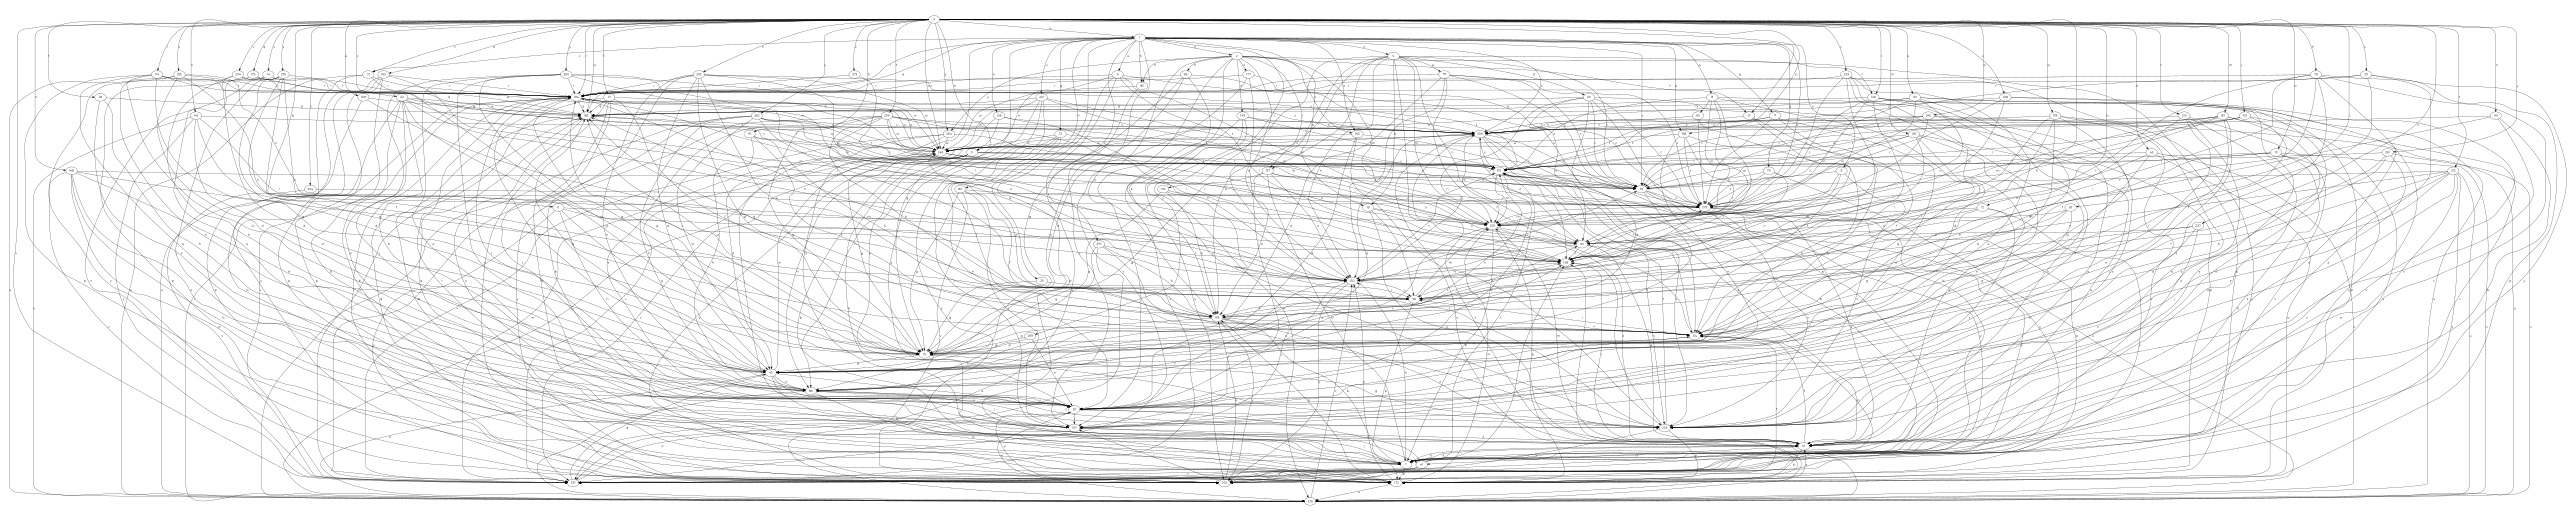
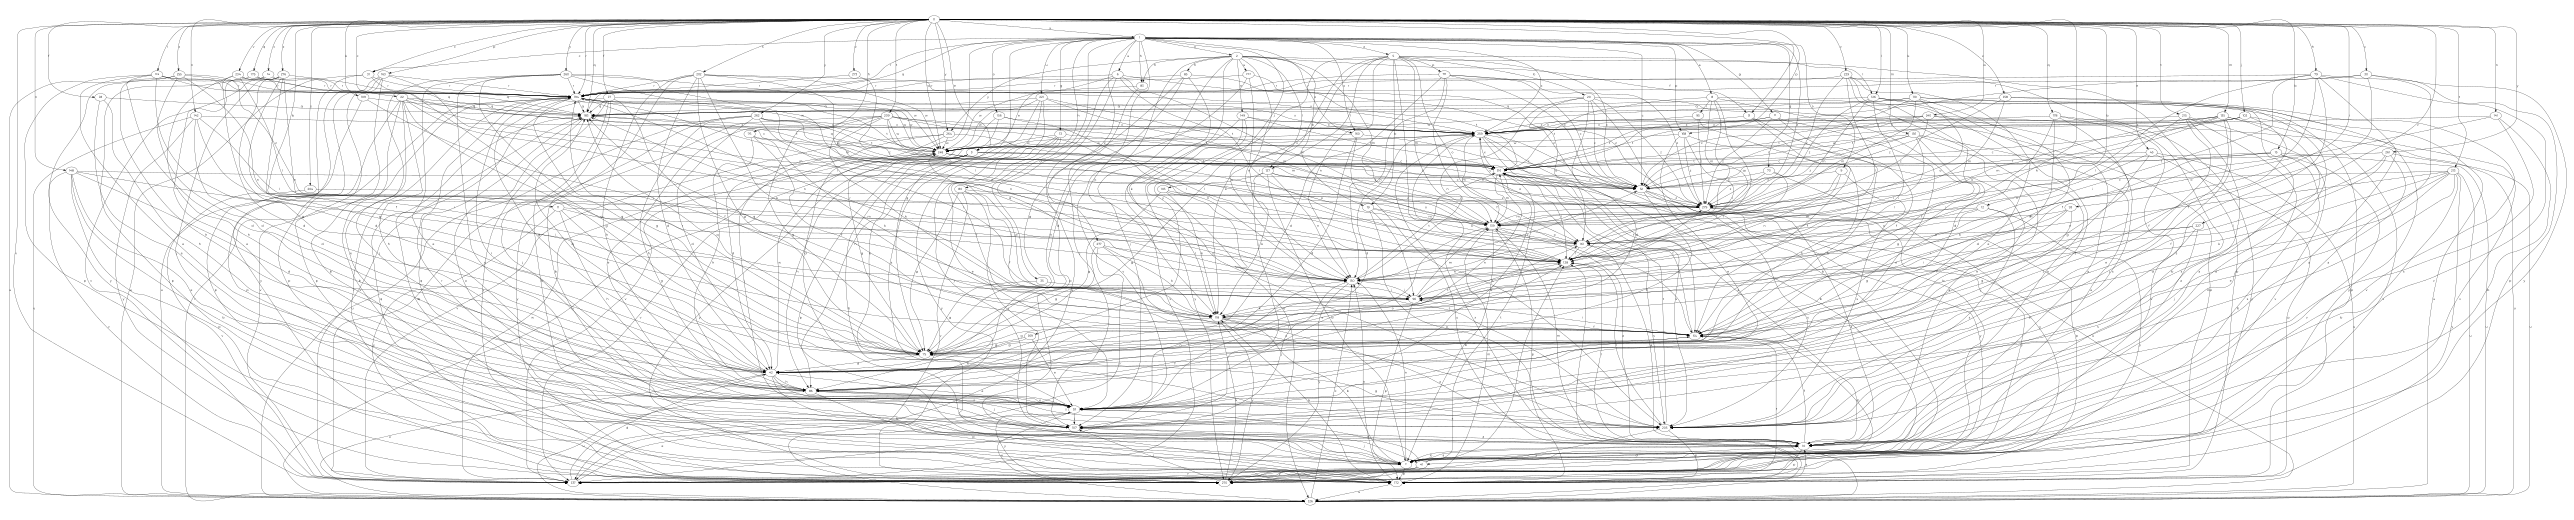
edge "178" -> "128": now "234" -> "128"
